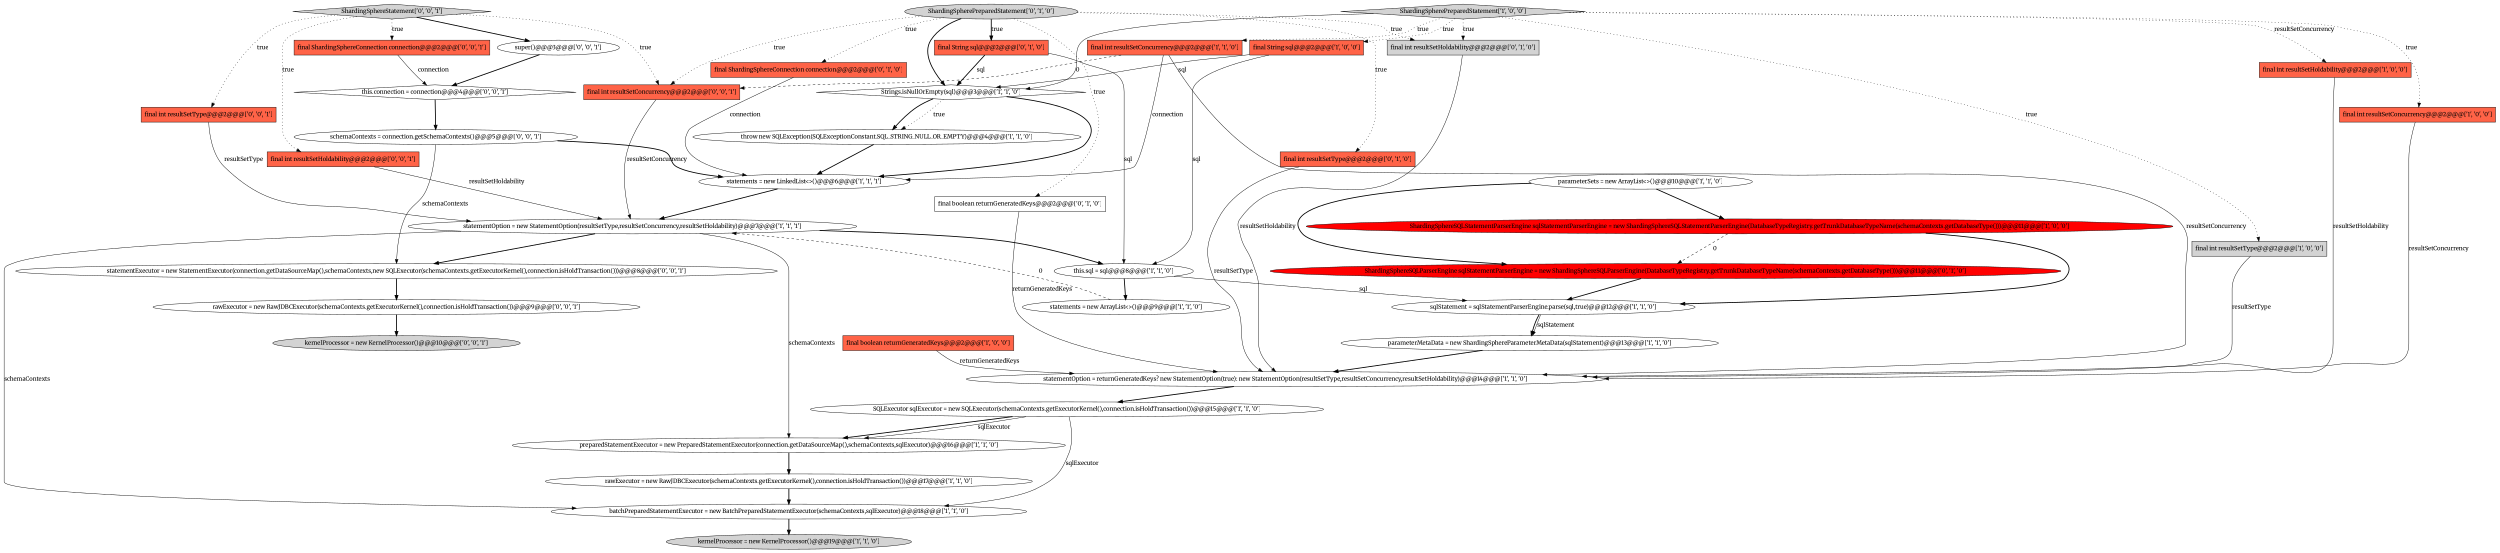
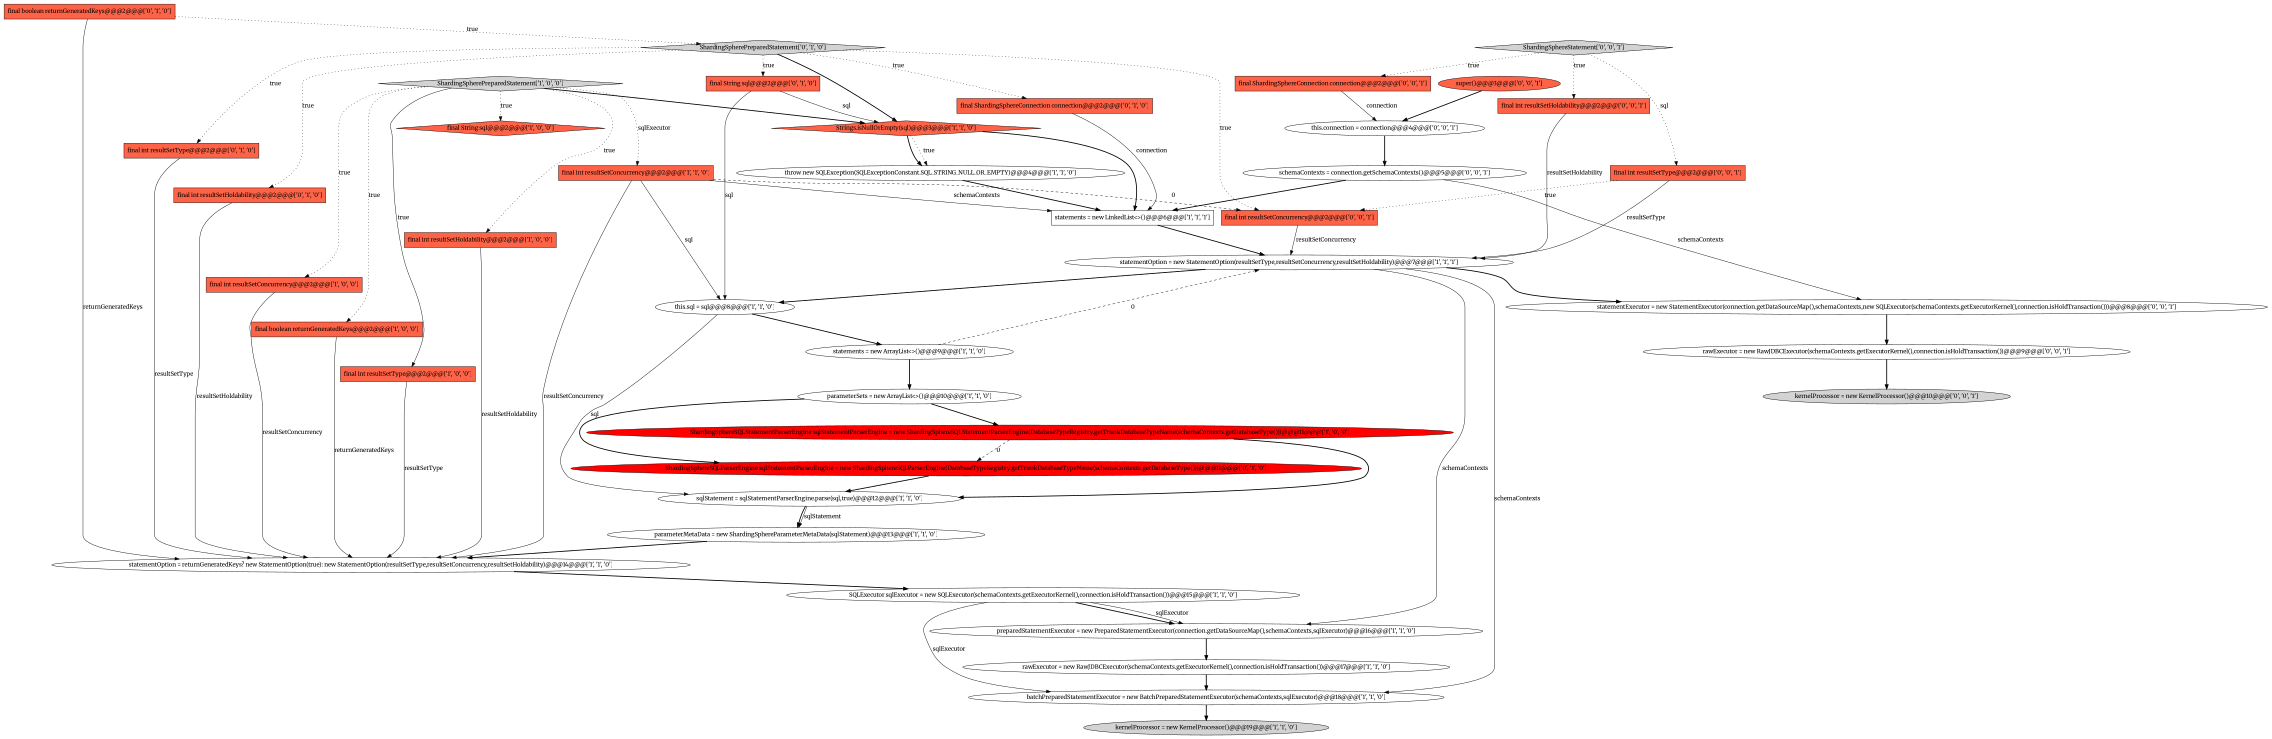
node "ShardingSpherePreparedStatement['0', '1', '0']": shape ellipse -> diamond
edge "ShardingSpherePreparedStatement['1', '0', '0']" -> "Strings.isNullOrEmpty(sql)@@@3@@@['1', '1', '0']": style solid -> bold
edge "ShardingSphereStatement['0', '0', '1']" -> "final int resultSetConcurrency@@@2@@@['0', '0', '1']": now "final int resultSetType@@@2@@@['0', '0', '1']" -> "final int resultSetConcurrency@@@2@@@['0', '0', '1']"
edge "ShardingSpherePreparedStatement['0', '1', '0']" -> "final String sql@@@2@@@['0', '1', '0']": style bold -> dotted
edge "ShardingSpherePreparedStatement['1', '0', '0']" -> "final int resultSetHoldability@@@2@@@['0', '1', '0']": now "ShardingSpherePreparedStatement['1', '0', '0']" -> "final boolean returnGeneratedKeys@@@2@@@['1', '0', '0']"
edge "ShardingSphereStatement['0', '0', '1']" -> "super()@@@3@@@['0', '0', '1']": removed
edge "ShardingSpherePreparedStatement['1', '0', '0']" -> "final int resultSetConcurrency@@@2@@@['1', '1', '0']": label "true" -> "sqlExecutor"
edge "ShardingSpherePreparedStatement['1', '0', '0']" -> "final int resultSetHoldability@@@2@@@['1', '0', '0']": label "resultSetConcurrency" -> "true"
edge "ShardingSphereStatement['0', '0', '1']" -> "final int resultSetType@@@2@@@['0', '0', '1']": label "true" -> "sql"
node "super()@@@3@@@['0', '0', '1']": fillcolor white -> tomato
node "final String sql@@@2@@@['1', '0', '0']": shape box -> diamond
node "final int resultSetHoldability@@@2@@@['0', '1', '0']": fillcolor lightgray -> tomato
edge "final String sql@@@2@@@['0', '1', '0']" -> "Strings.isNullOrEmpty(sql)@@@3@@@['1', '1', '0']": style bold -> solid
edge "final String sql@@@2@@@['1', '0', '0']" -> "Strings.isNullOrEmpty(sql)@@@3@@@['1', '1', '0']": removed, label "sql"
edge "ShardingSpherePreparedStatement['1', '0', '0']" -> "final int resultSetType@@@2@@@['1', '0', '0']": style dotted -> solid
node "this.connection = connection@@@4@@@['0', '0', '1']": shape diamond -> ellipse
node "Strings.isNullOrEmpty(sql)@@@3@@@['1', '1', '0']": fillcolor white -> tomato
edge "ShardingSpherePreparedStatement['0', '1', '0']" -> "final boolean returnGeneratedKeys@@@2@@@['0', '1', '0']": reversed
edge "final int resultSetConcurrency@@@2@@@['1', '1', '0']" -> "statements = new LinkedList<>()@@@6@@@['1', '1', '1']": label "connection" -> "schemaContexts"
edge "final String sql@@@2@@@['1', '0', '0']" -> "this.sql = sql@@@8@@@['1', '1', '0']": now "final int resultSetConcurrency@@@2@@@['1', '1', '0']" -> "this.sql = sql@@@8@@@['1', '1', '0']"
node "statements = new LinkedList<>()@@@6@@@['1', '1', '1']": shape ellipse -> box
node "final boolean returnGeneratedKeys@@@2@@@['0', '1', '0']": fillcolor white -> tomato
node "final int resultSetType@@@2@@@['1', '0', '0']": fillcolor lightgray -> tomato
edge "statements = new ArrayList<>()@@@9@@@['1', '1', '0']" -> "parameterSets = new ArrayList<>()@@@10@@@['1', '1', '0']": added
